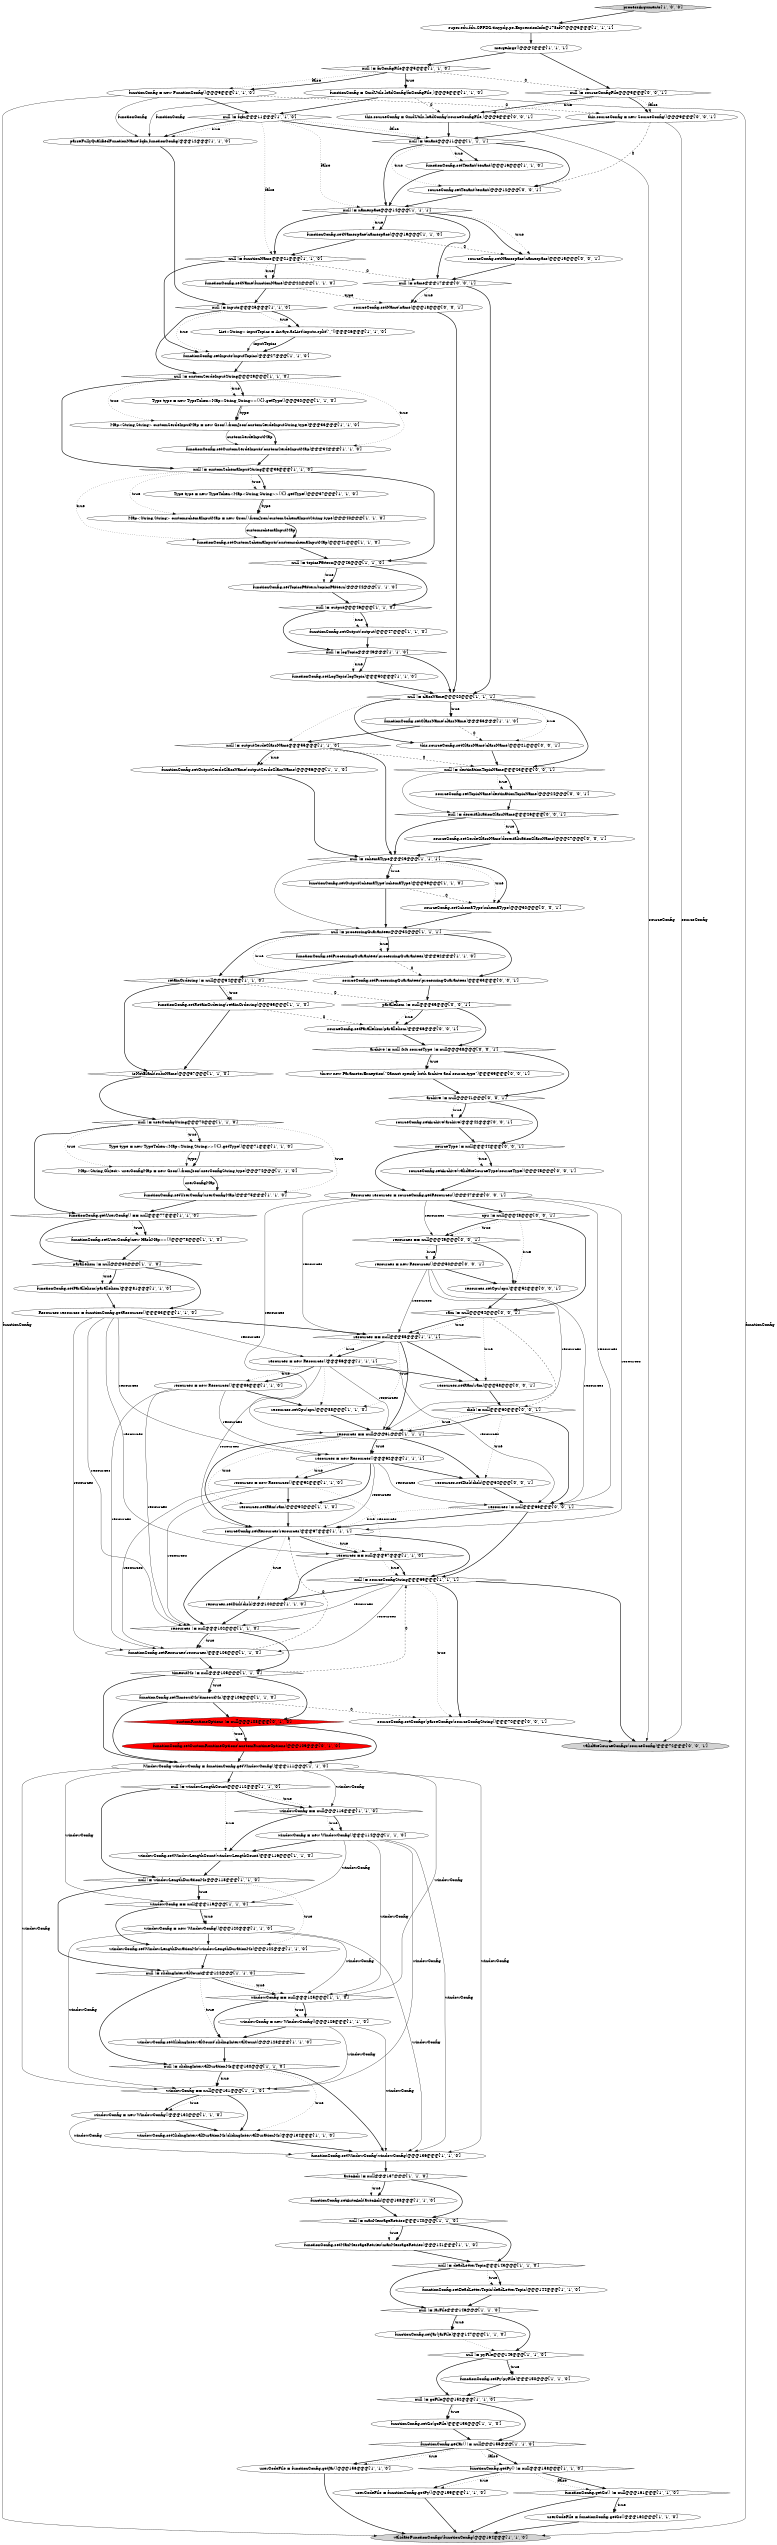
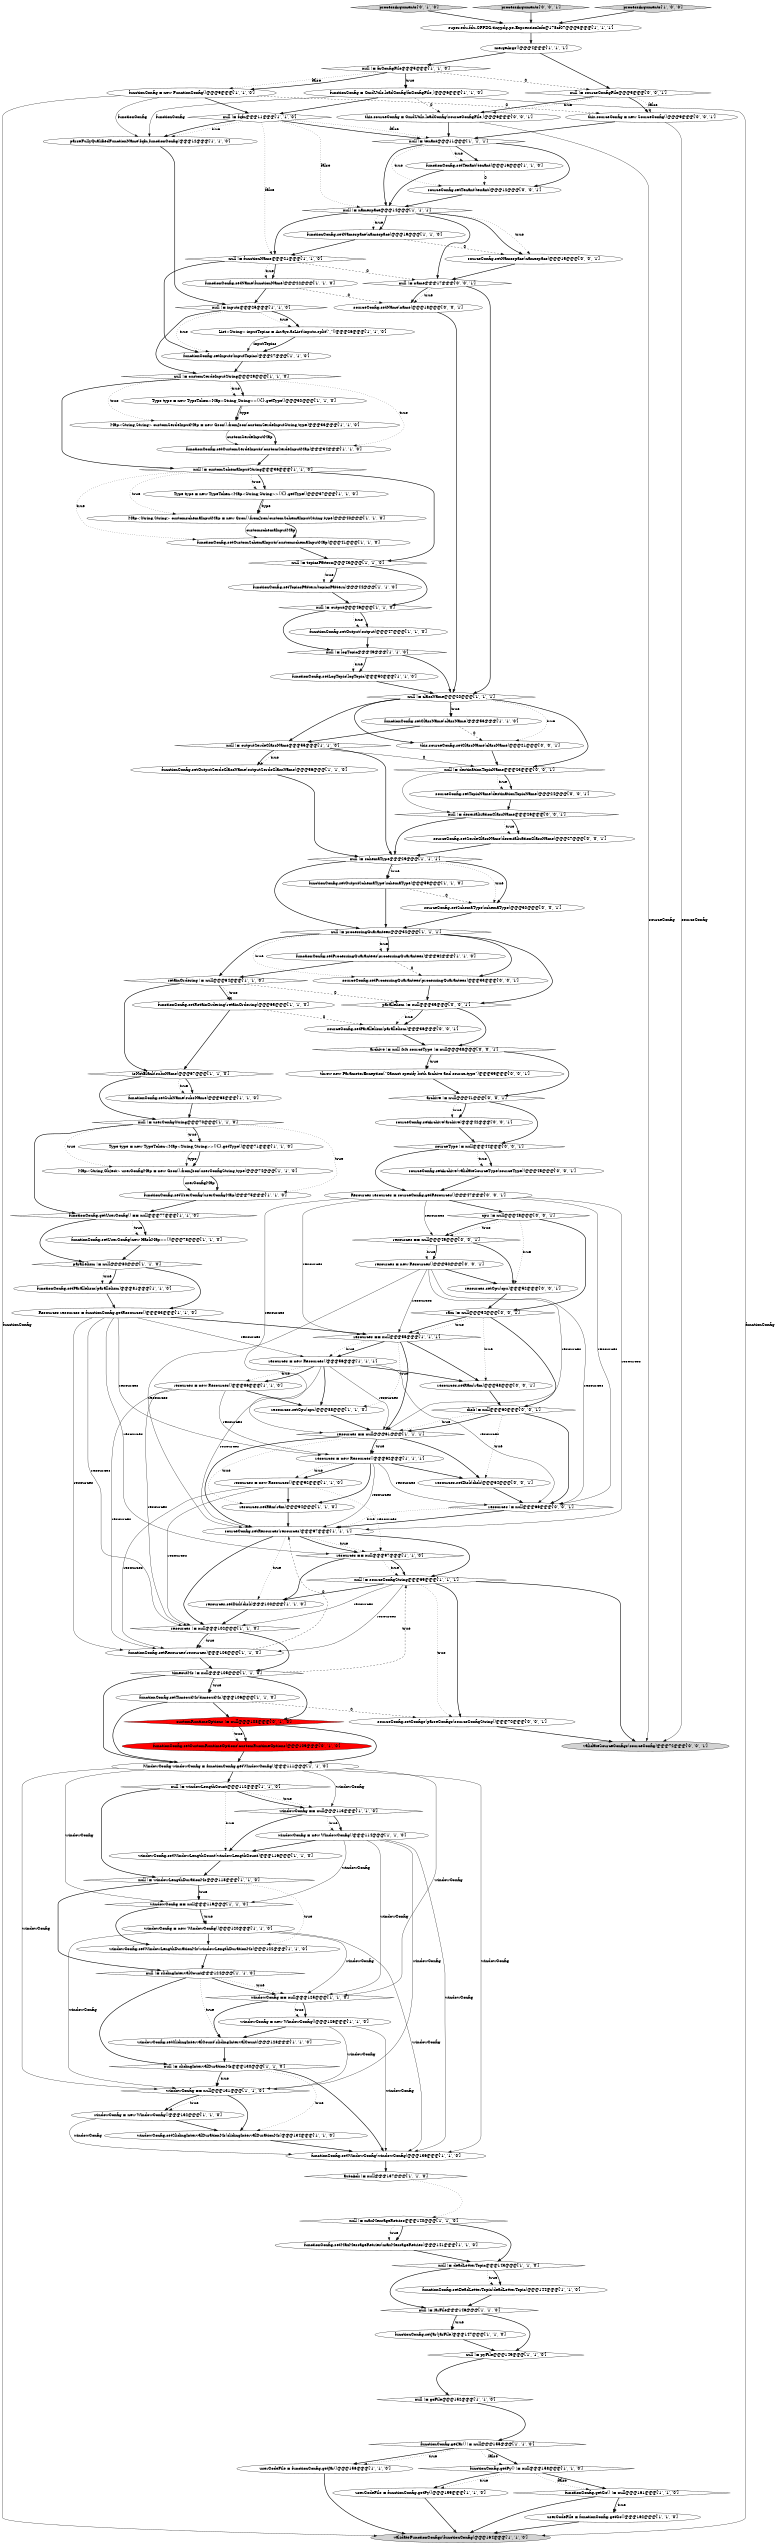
node "processArguments['0', '1', '0']": added
node "processArguments['0', '0', '1']": added
edge "this.sourceConfig = new SourceConfig()@@@9@@@['0', '0', '1']" -> "sourceConfig.setTenant(tenant)@@@12@@@['0', '0', '1']": now "functionConfig.setTenant(tenant)@@@16@@@['1', '1', '0']" -> "sourceConfig.setTenant(tenant)@@@12@@@['0', '0', '1']"
edge "functionConfig.setName(functionName)@@@22@@@['1', '1', '0']" -> "sourceConfig.setName(name)@@@18@@@['0', '0', '1']": label "type" -> "0"
edge "null != className@@@20@@@['1', '1', '1']" -> "null != outputSerdeClassName@@@55@@@['1', '1', '0']": style dotted -> bold
edge "null != outputSerdeClassName@@@55@@@['1', '1', '0']" -> "null != destinationTopicName@@@23@@@['0', '0', '1']": style dashed -> solid
edge "null != schemaType@@@29@@@['1', '1', '1']" -> "null != processingGuarantees@@@32@@@['1', '1', '1']": style solid -> bold
edge "null != processingGuarantees@@@32@@@['1', '1', '1']" -> "parallelism != null@@@35@@@['0', '0', '1']": added
node "functionConfig.setSubName(subsName)@@@68@@@['1', '1', '0']": added
edge "resources = new Resources()@@@50@@@['0', '0', '1']" -> "sourceConfig.setResources(resources)@@@67@@@['1', '1', '1']": added, label "resources"
edge "ram != null@@@54@@@['0', '0', '1']" -> "disk != null@@@60@@@['0', '0', '1']": style dashed -> bold
edge "resources = new Resources()@@@56@@@['1', '1', '1']" -> "resources.setCpu(cpu)@@@88@@@['1', '1', '0']": style dotted -> bold
edge "resources != null@@@66@@@['0', '0', '1']" -> "null != sourceConfigString@@@69@@@['1', '1', '1']": removed
edge "timeoutMs != null@@@105@@@['1', '1', '0']" -> "null != sourceConfigString@@@69@@@['1', '1', '1']": label "0" -> "true"
edge "autoAck != null@@@137@@@['1', '1', '0']" -> "null != maxMessageRetries@@@140@@@['1', '1', '0']": style bold -> dotted
node "functionConfig.setAutoAck(autoAck)@@@138@@@['1', '1', '0']": removed
edge "functionConfig.setJar(jarFile)@@@147@@@['1', '1', '0']" -> "null != pyFile@@@149@@@['1', '1', '0']": style dotted -> bold
node "functionConfig.setPy(pyFile)@@@150@@@['1', '1', '0']": removed
node "functionConfig.setGo(goFile)@@@153@@@['1', '1', '0']": removed
